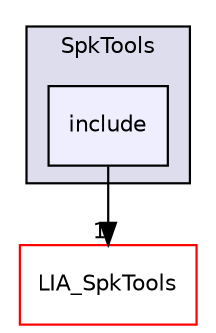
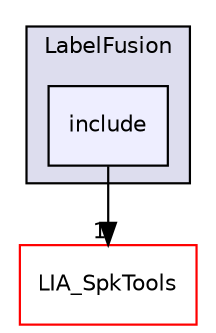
cluster "SpkTools": label "SpkTools" -> "LabelFusion"
